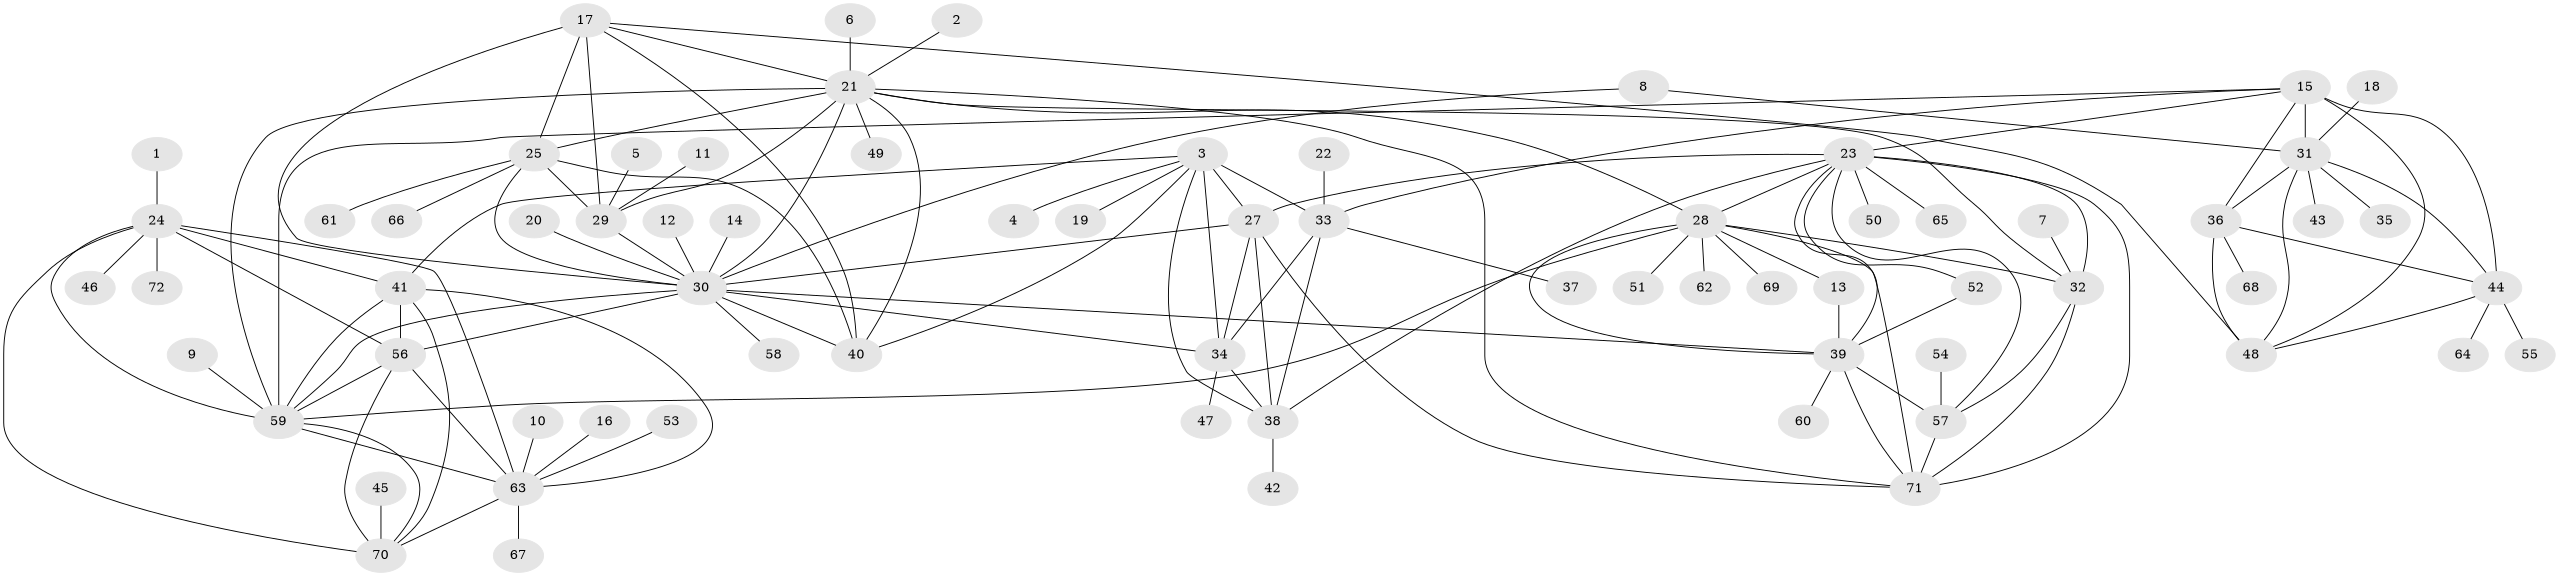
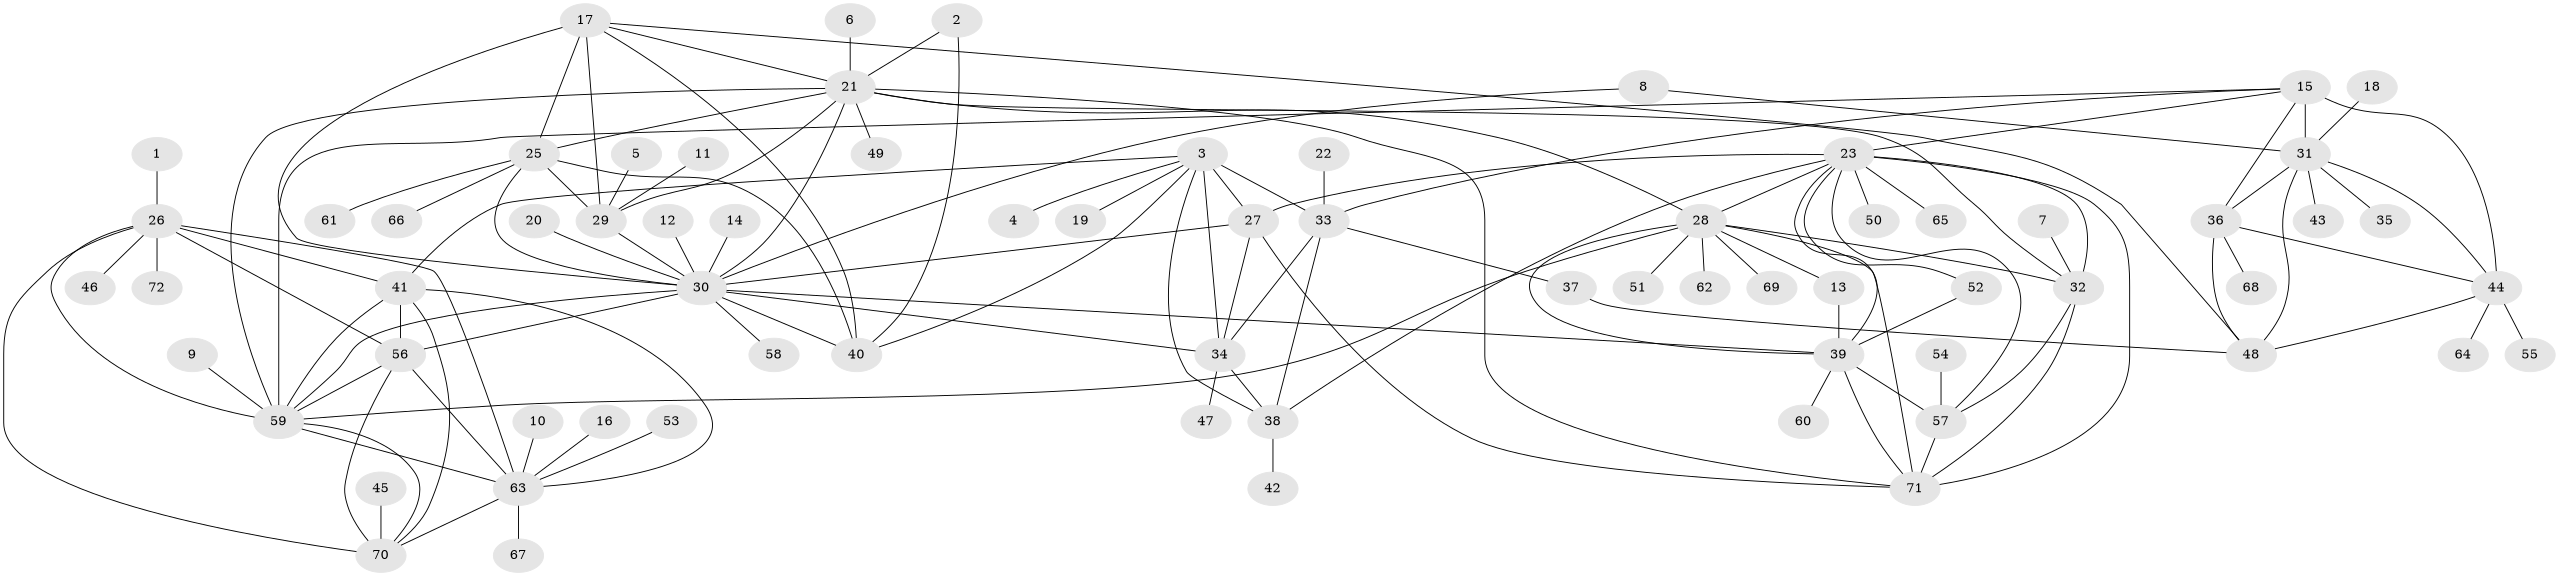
edge "21" -- "40": now "2" -- "40"
node "24": label "24" -> "26"
edge "15" -- "48": now "37" -- "48"
edge "27" -- "38": removed
